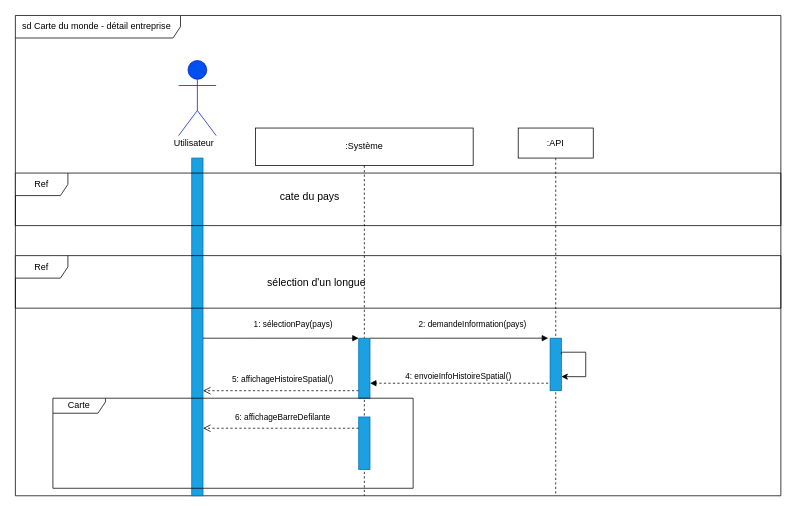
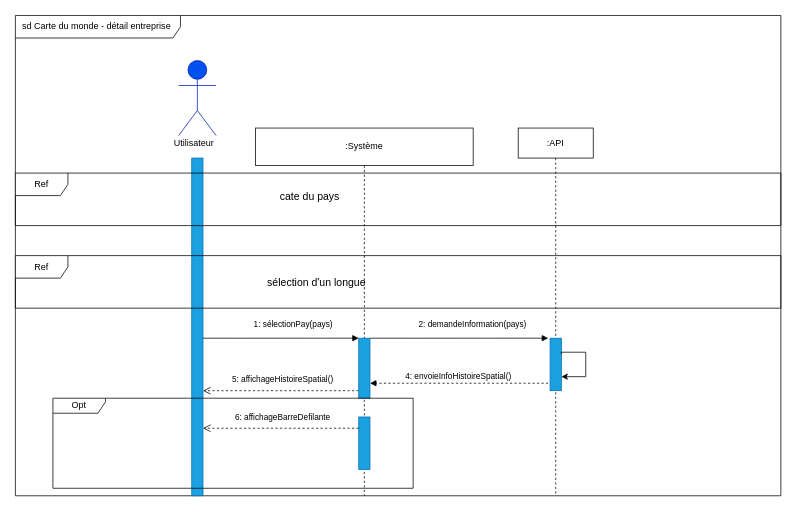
node "Carte": label "Carte" -> "Opt"
